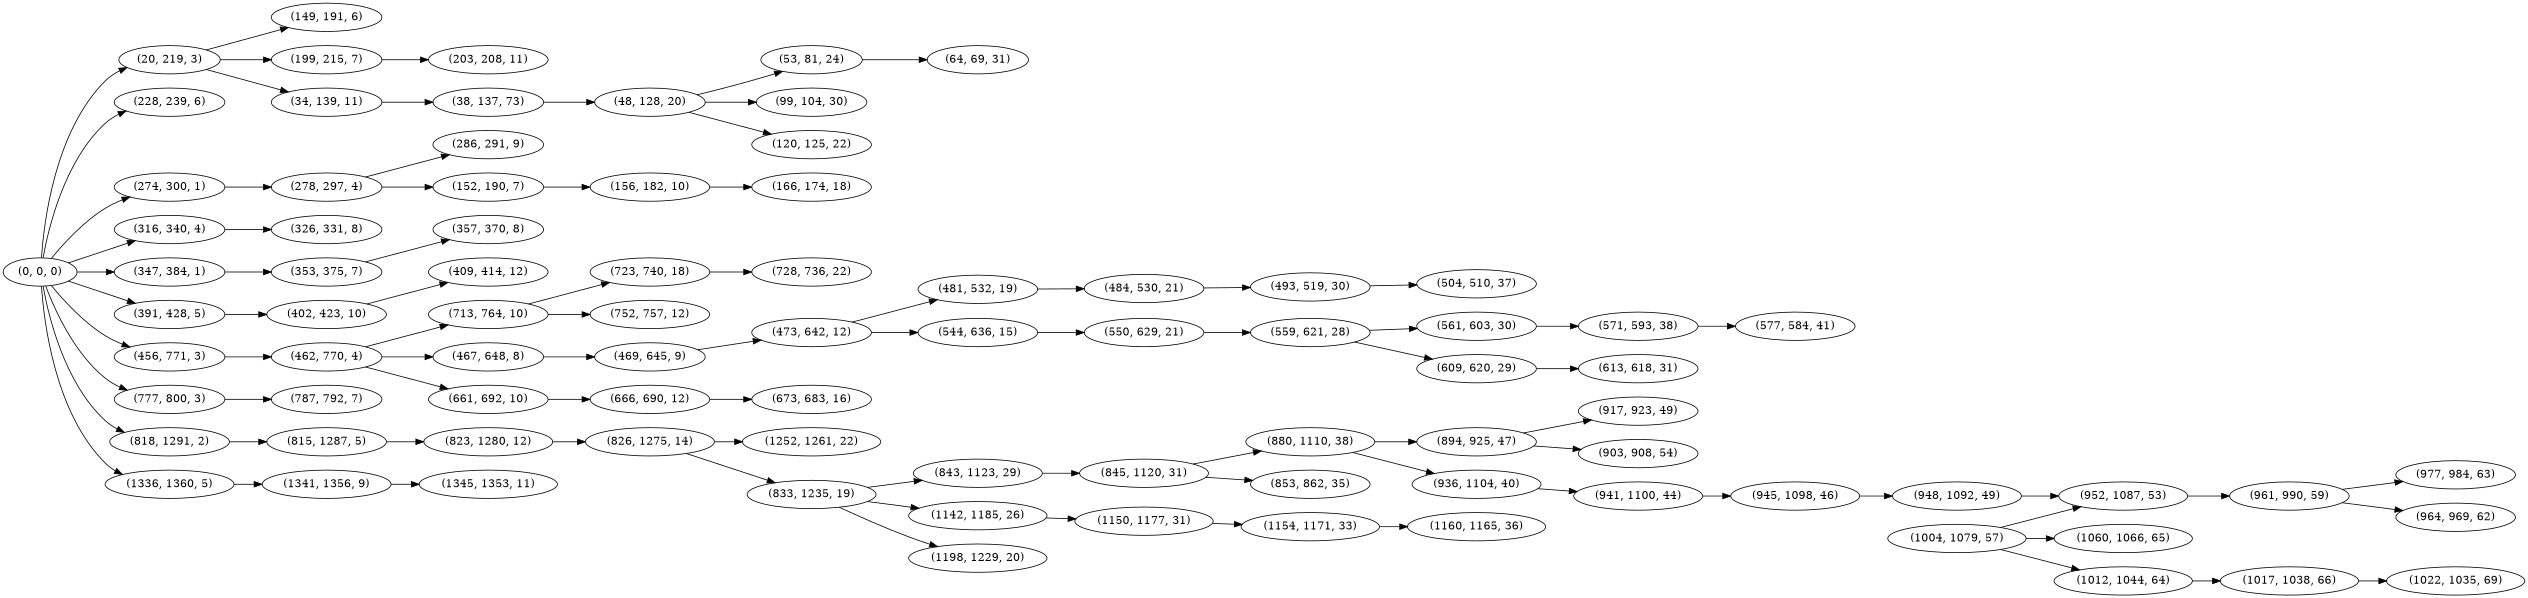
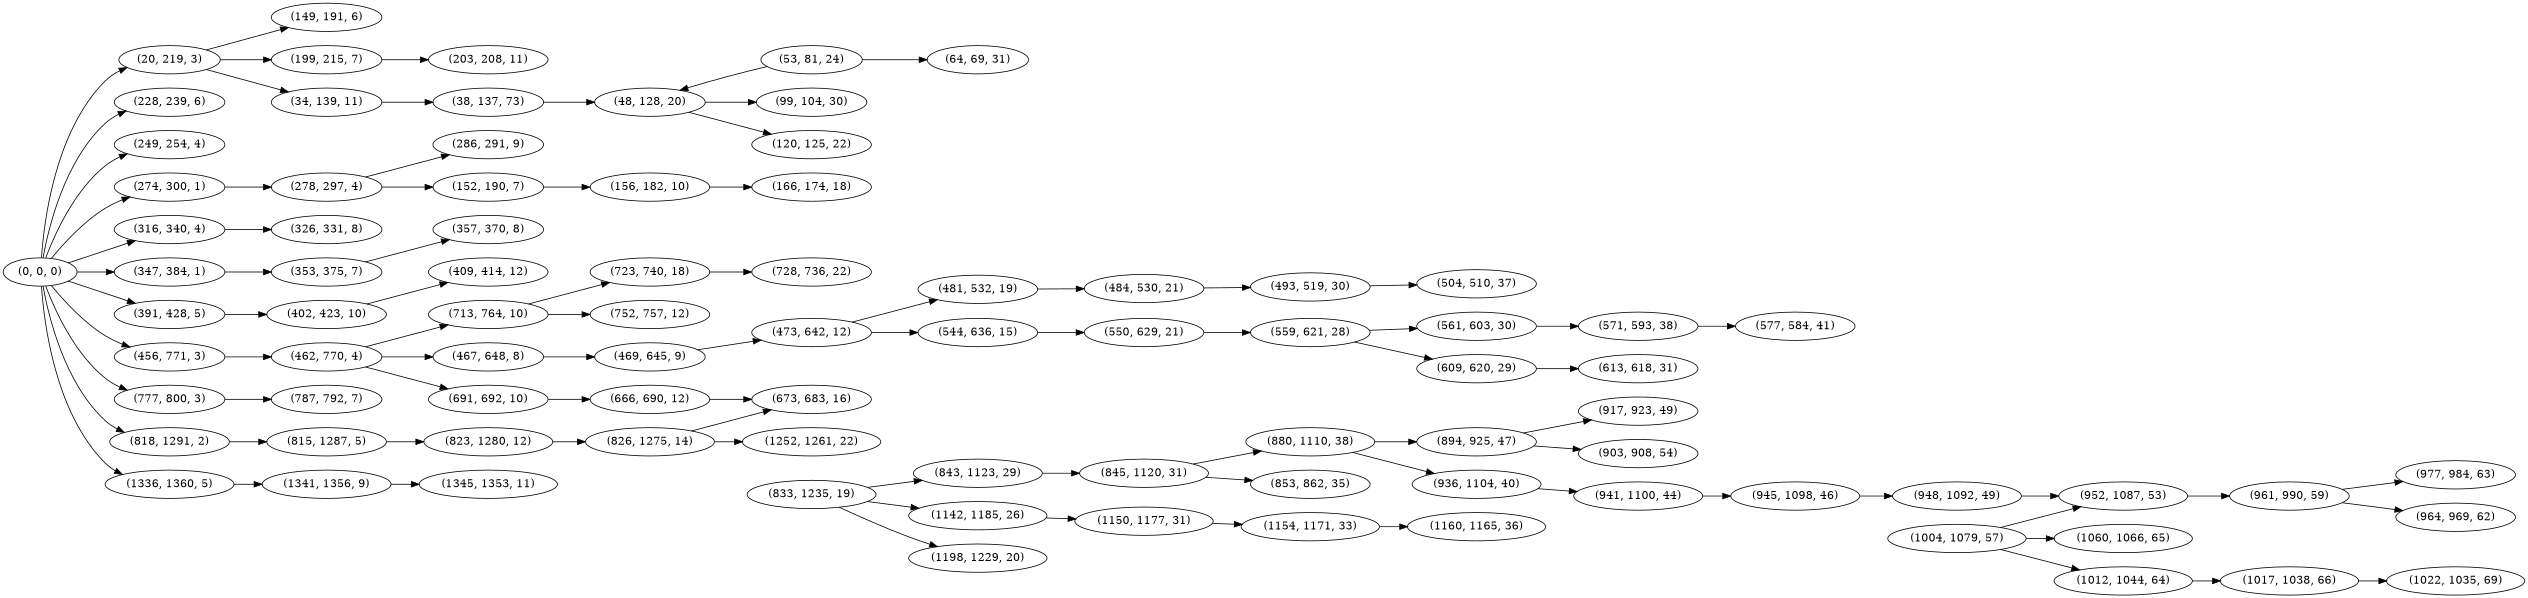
edge "(48, 128, 20)" -> "(53, 81, 24)": reversed
node "(249, 254, 4)": added
node "(661, 692, 10)": label "(661, 692, 10)" -> "(691, 692, 10)"
edge "(826, 1275, 14)" -> "(833, 1235, 19)": now "(826, 1275, 14)" -> "(673, 683, 16)"
